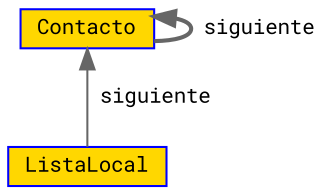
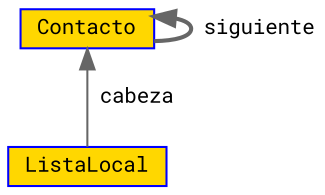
edge "ListaLocal" -> "Contacto": label " siguiente" -> " cabeza"
